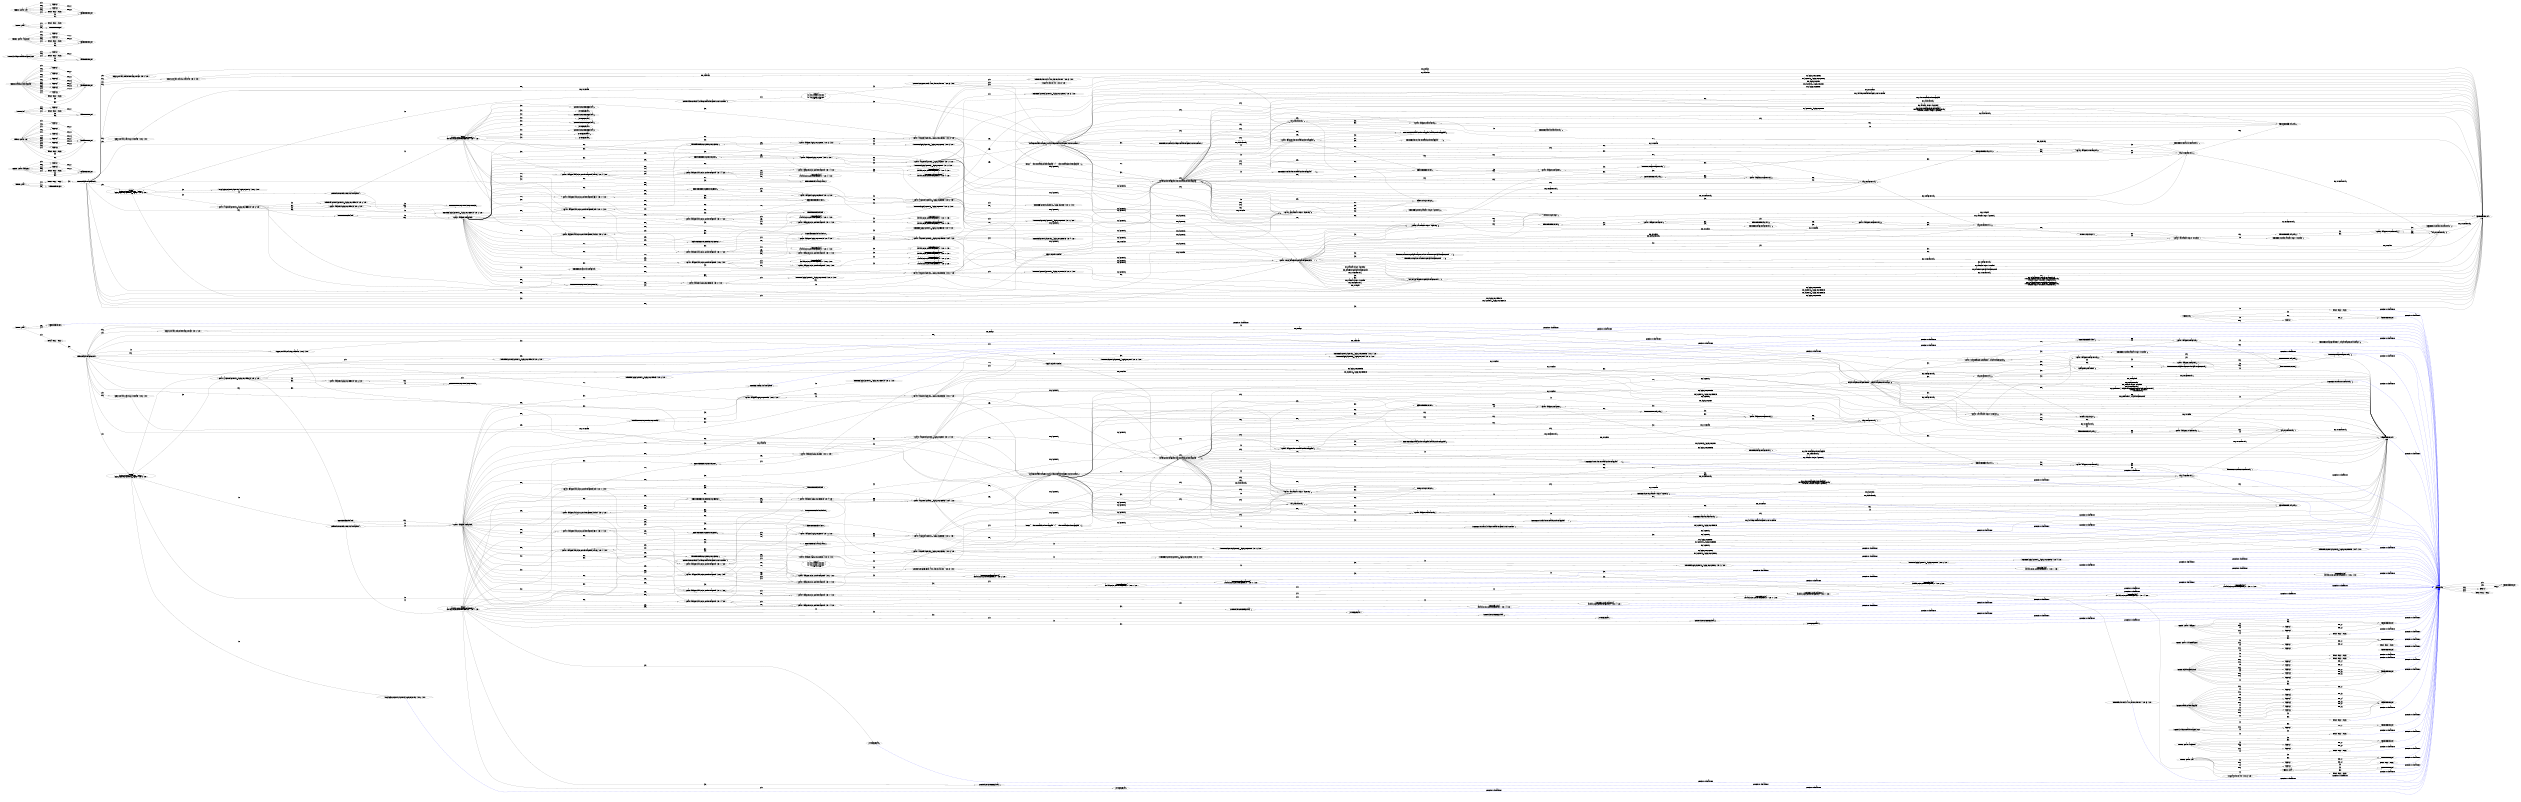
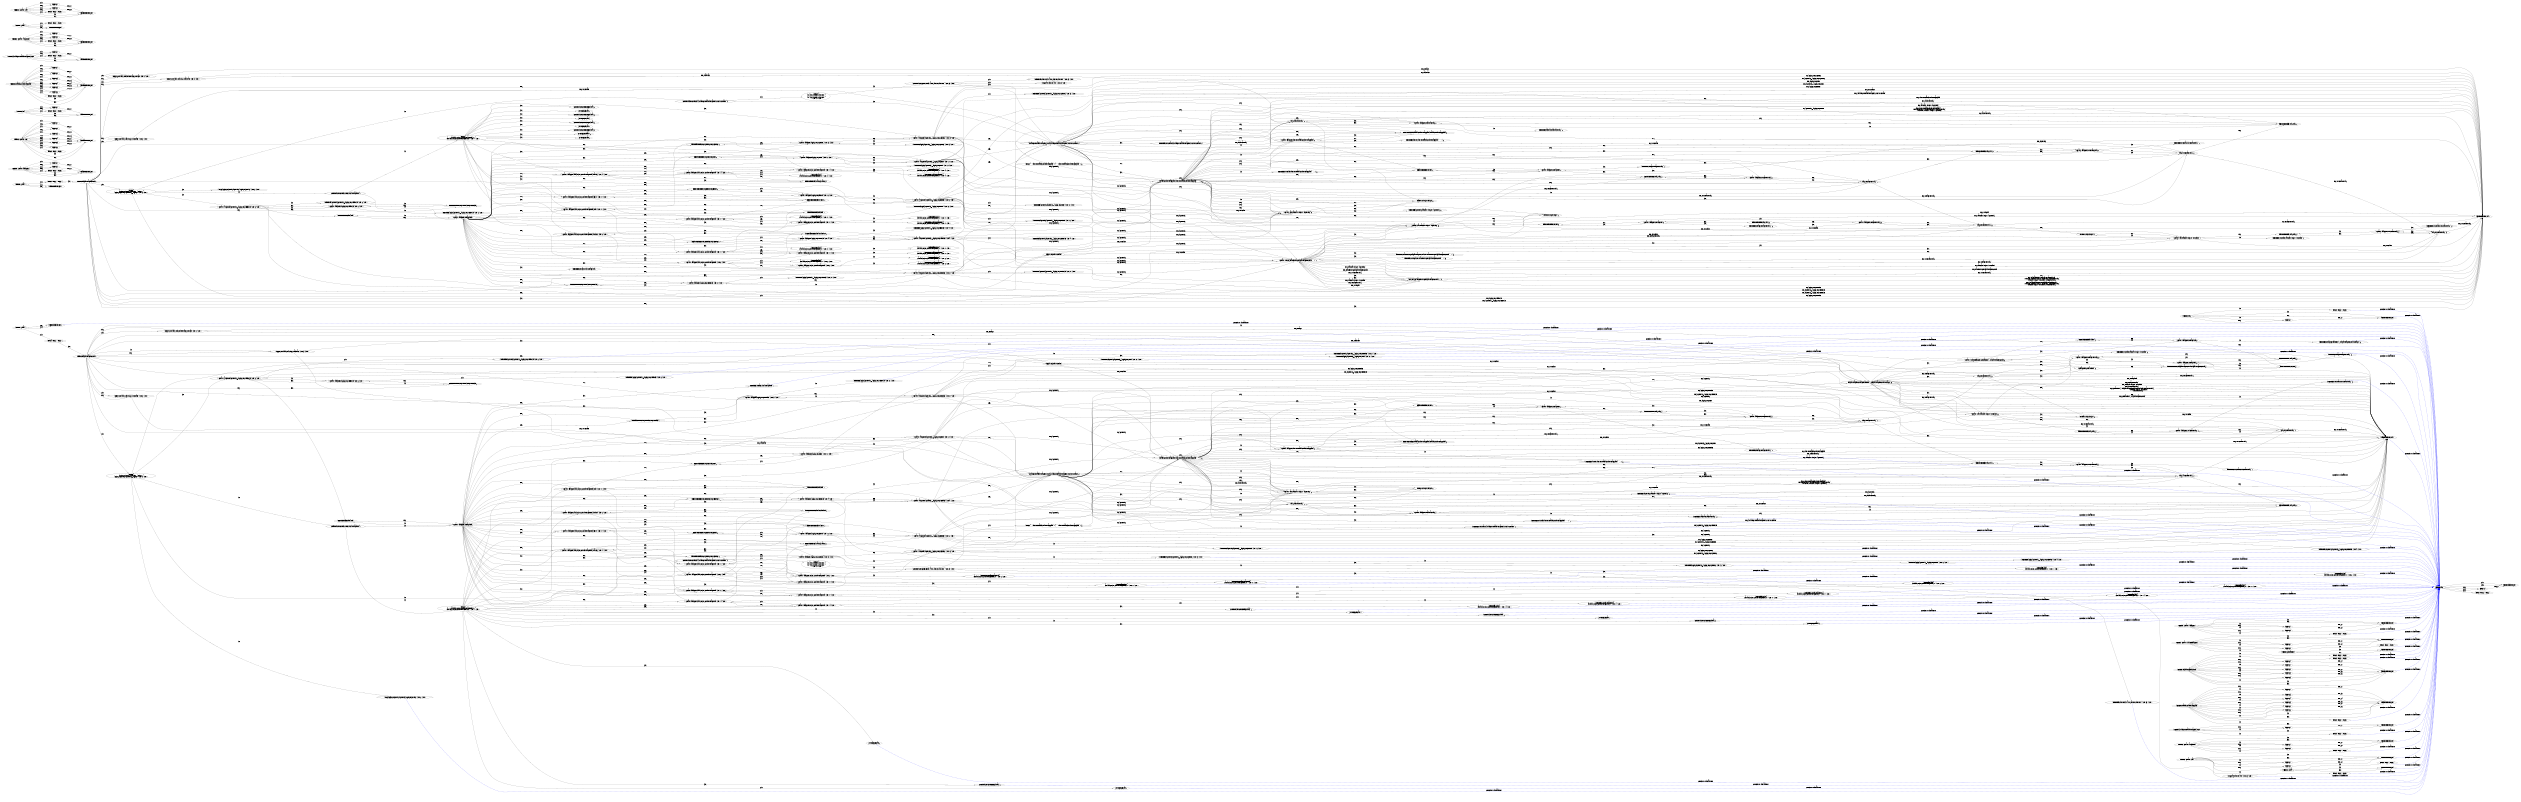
node "(METHOD,GetFrameHost)": added
